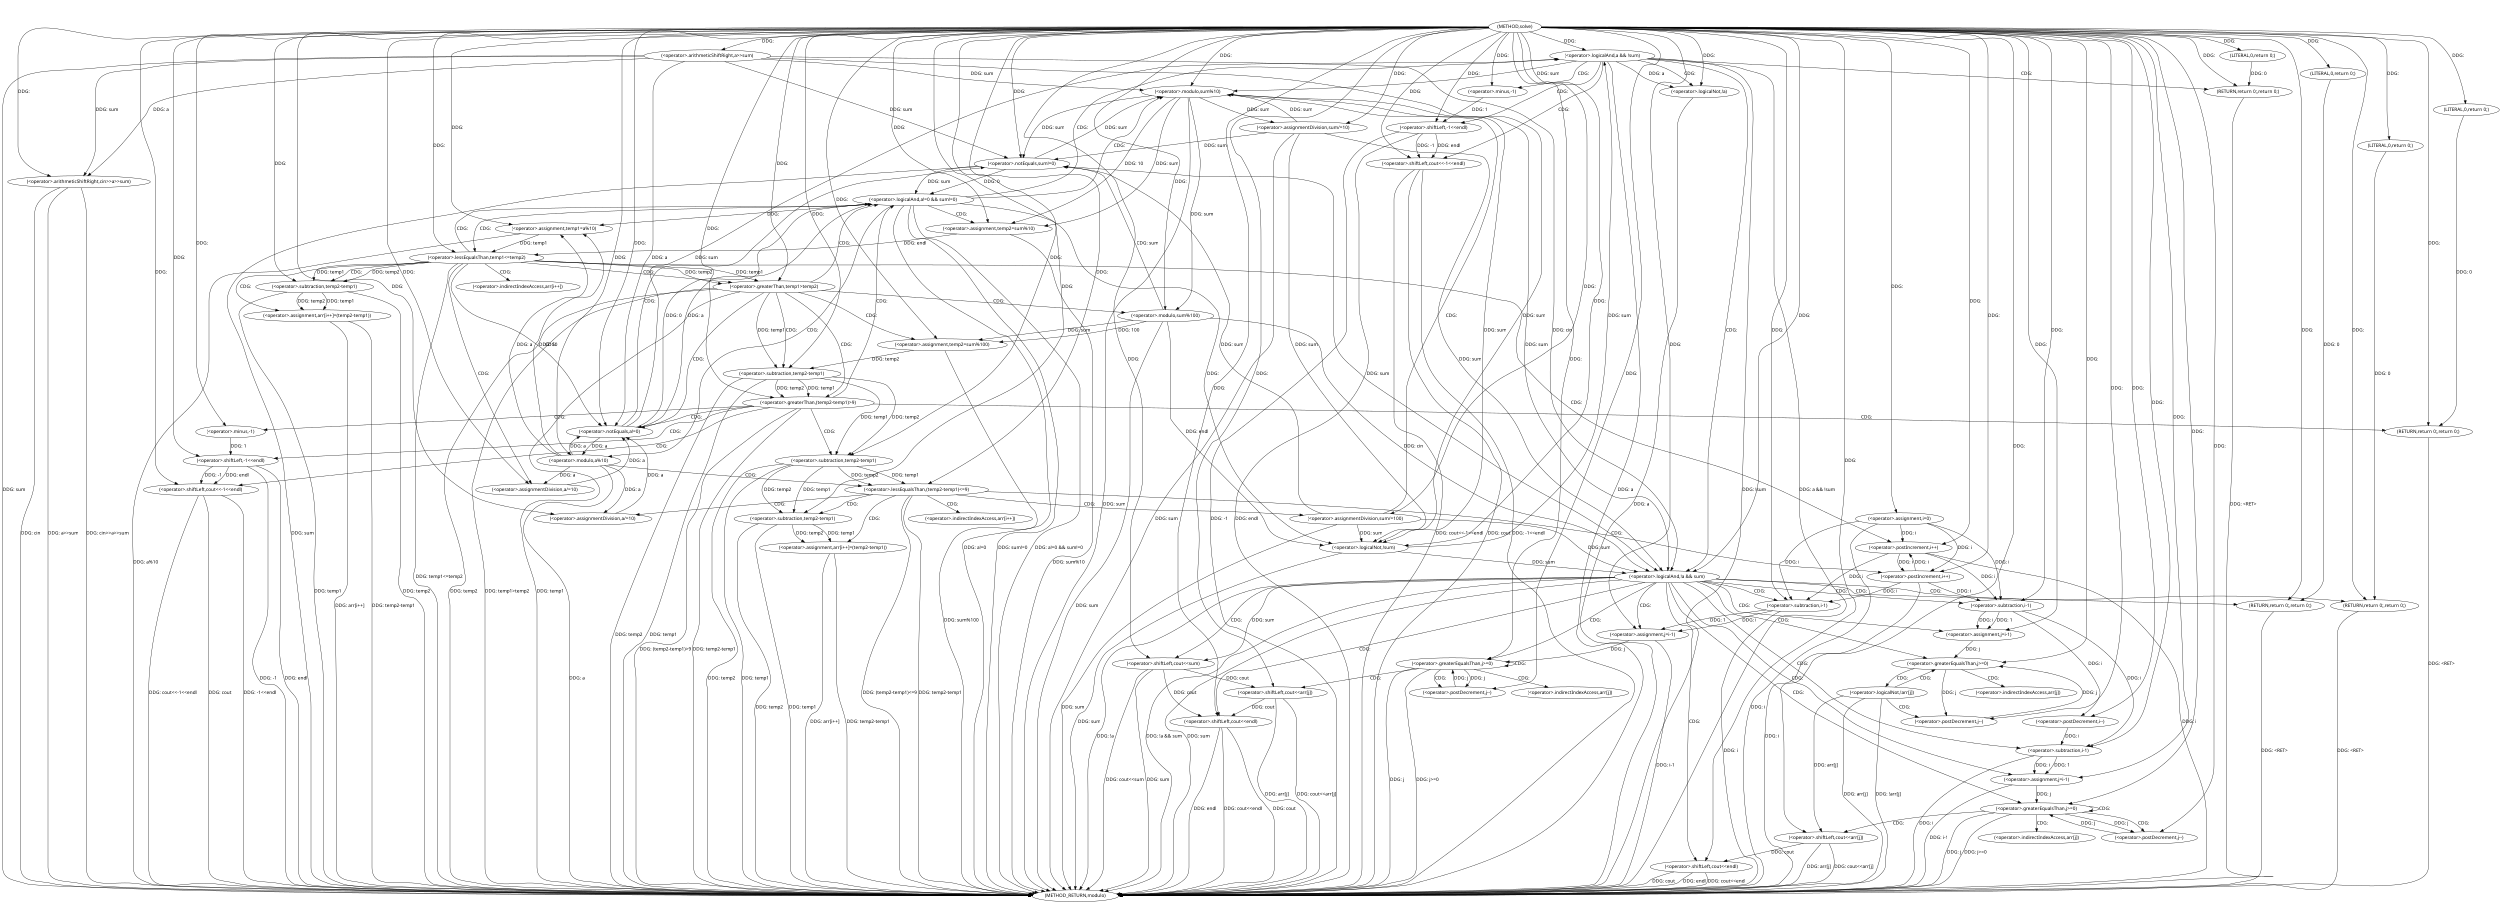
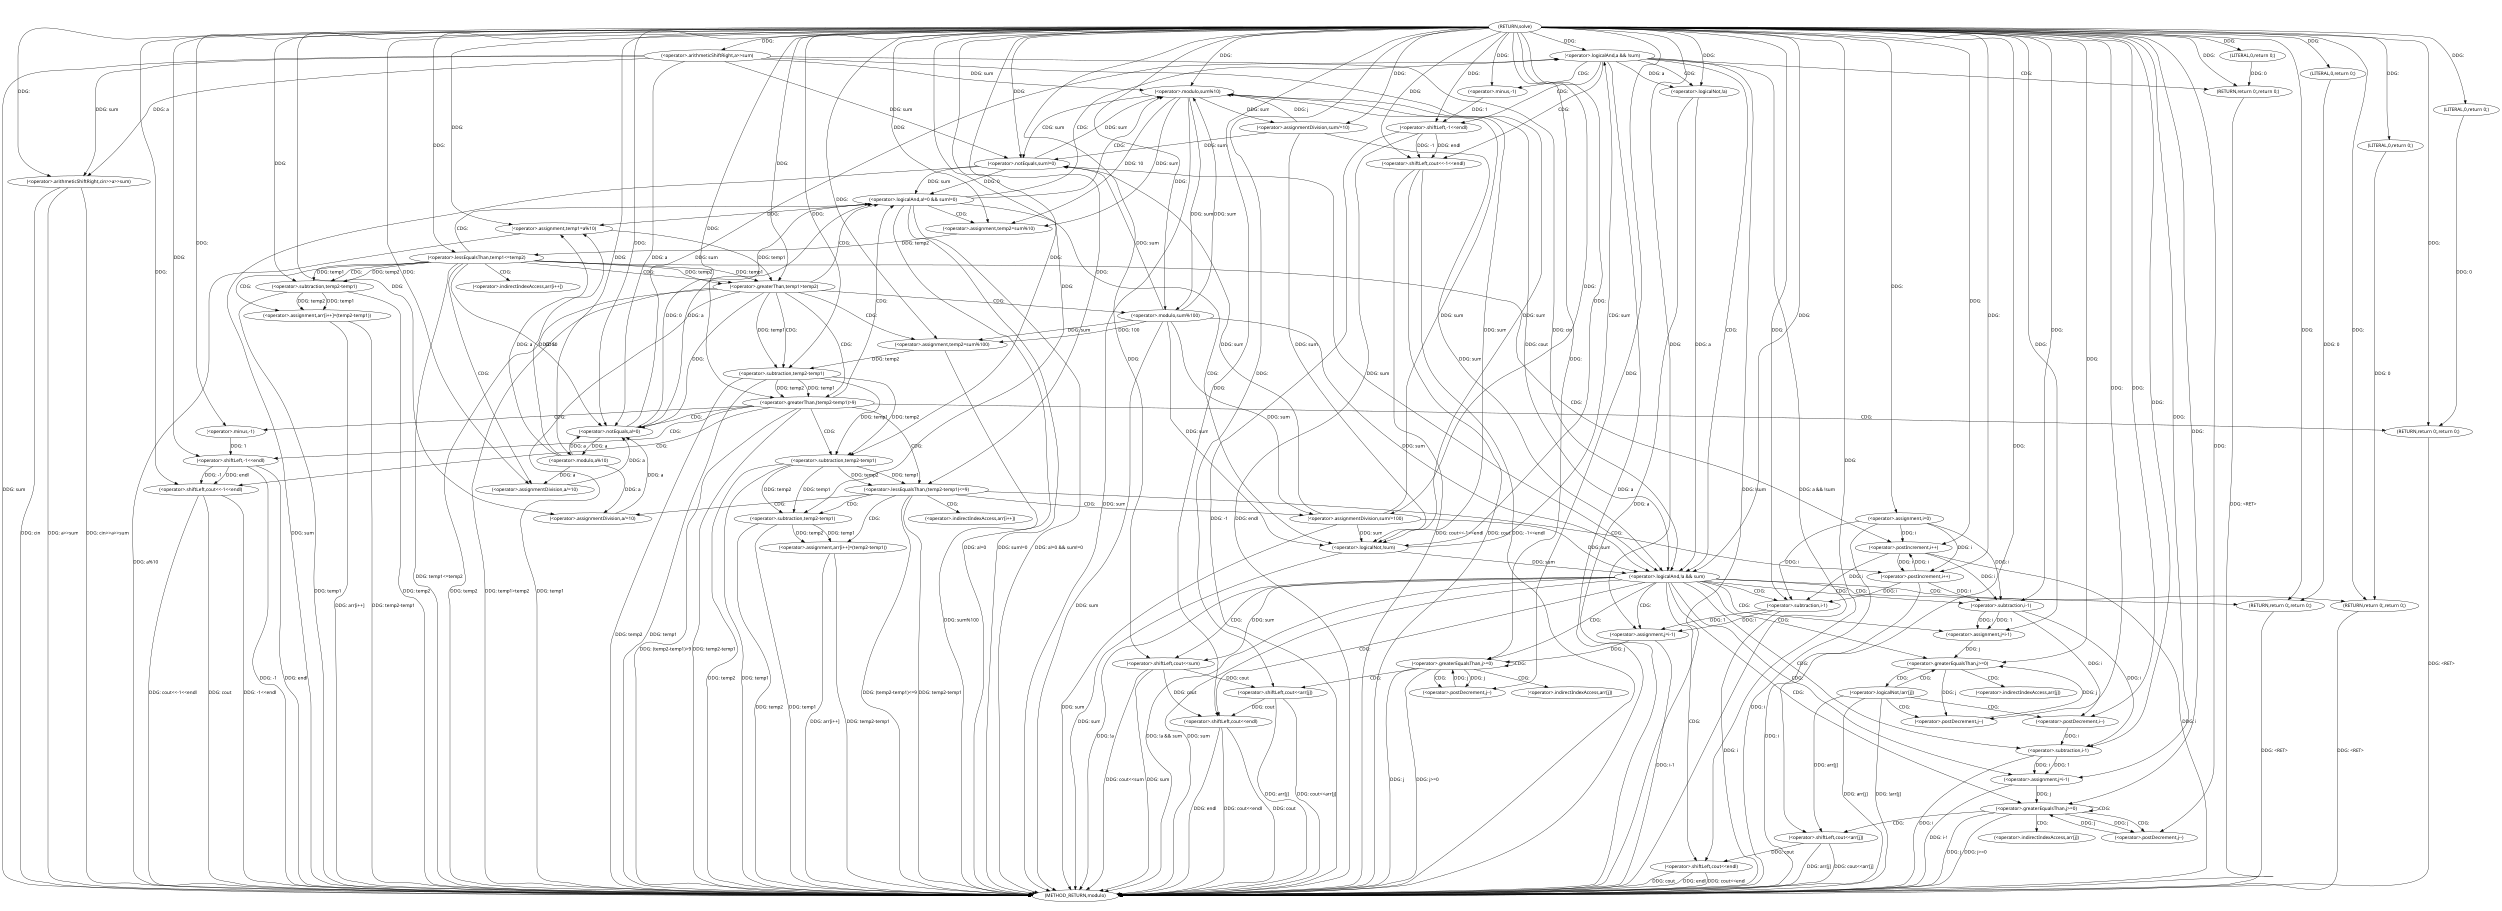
node "(METHOD,solve)": label "(METHOD,solve)" -> "(RETURN,solve)"
edge "(<operator>.logicalAnd,a && !sum)" -> "(<operator>.modulo,sum%10)": now "(<operator>.modulo,sum%100)" -> "(<operator>.modulo,sum%10)"
edge "(<operator>.assignmentDivision,sum/=10)" -> "(<operator>.modulo,sum%10)": label "DDG: sum" -> "DDG: j"
edge "(<operator>.modulo,sum%10)" -> "(<operator>.notEquals,sum!=0)": label "DDG: sum" -> "CDG: sum"
edge "(<operator>.logicalAnd,a!=0 && sum!=0)" -> "(<operator>.lessEqualsThan,temp1<=temp2)": removed, label "CDG:"
edge "(<operator>.assignment,temp1=a%10)" -> "(<operator>.lessEqualsThan,temp1<=temp2)": now "(<operator>.assignment,temp1=a%10)" -> "(<operator>.greaterThan,temp1>temp2)"
edge "(<operator>.assignment,temp2=sum%10)" -> "(<operator>.lessEqualsThan,temp1<=temp2)": label "DDG: endl" -> "DDG: temp2"
edge "(<operator>.modulo,sum%100)" -> "(<operator>.notEquals,sum!=0)": label "CDG: sum" -> "DDG: sum"
edge "(<operator>.notEquals,a!=0)" -> "(<operator>.notEquals,sum!=0)": removed, label "CDG:"
edge "(<operator>.assignmentDivision,sum/=100)" -> "(<operator>.modulo,sum%10)": label "CDG: " -> "DDG: sum"
edge "(<operator>.logicalNot,!sum)" -> "(<operator>.logicalAnd,a && !sum)": label "DDG: sum" -> "CDG: sum"
edge "(<operator>.logicalNot,!a)" -> "(<operator>.logicalAnd,!a && sum)": added, label "DDG: a"
edge "(<operator>.modulo,sum%10)" -> "(<operator>.logicalAnd,!a && sum)": label "DDG: sum" -> "DDG: cout"
edge "(<operator>.logicalAnd,a!=0 && sum!=0)" -> "(<operator>.modulo,a%10)": removed, label "CDG:"
edge "(<operator>.greaterThan,temp1>temp2)" -> "(<operator>.notEquals,a!=0)": label "CDG: " -> "DDG: "
edge "(<operator>.logicalAnd,a!=0 && sum!=0)" -> "(<operator>.logicalNot,!sum)": label "DDG: " -> "CDG: "
edge "(<operator>.modulo,sum%100)" -> "(<operator>.assignmentDivision,sum/=100)": added, label "DDG: sum"
edge "(<operator>.modulo,sum%100)" -> "(<operator>.logicalNot,!sum)": label "DDG: endl" -> "DDG: sum"
edge "(<operator>.modulo,sum%100)" -> "(<operator>.logicalAnd,!a && sum)": label "DDG: cin" -> "DDG: sum"
edge "(<operator>.modulo,a%10)" -> "(<operator>.lessEqualsThan,(temp2-temp1)<=9)": now "(<operator>.greaterThan,(temp2-temp1)>9)" -> "(<operator>.lessEqualsThan,(temp2-temp1)<=9)"
edge "(<operator>.assignmentDivision,sum/=10)" -> "(METHOD_RETURN,modulo)": removed, label "DDG: sum"
edge "(<operator>.assignment,temp2=sum%10)" -> "(METHOD_RETURN,modulo)": removed, label "DDG: sum%10"
edge "(<operator>.logicalNot,!arr[j])" -> "(<operator>.postDecrement,i--)": added, label "CDG:"
edge "(<operator>.modulo,a%10)" -> "(METHOD_RETURN,modulo)": removed, label "DDG: a"
